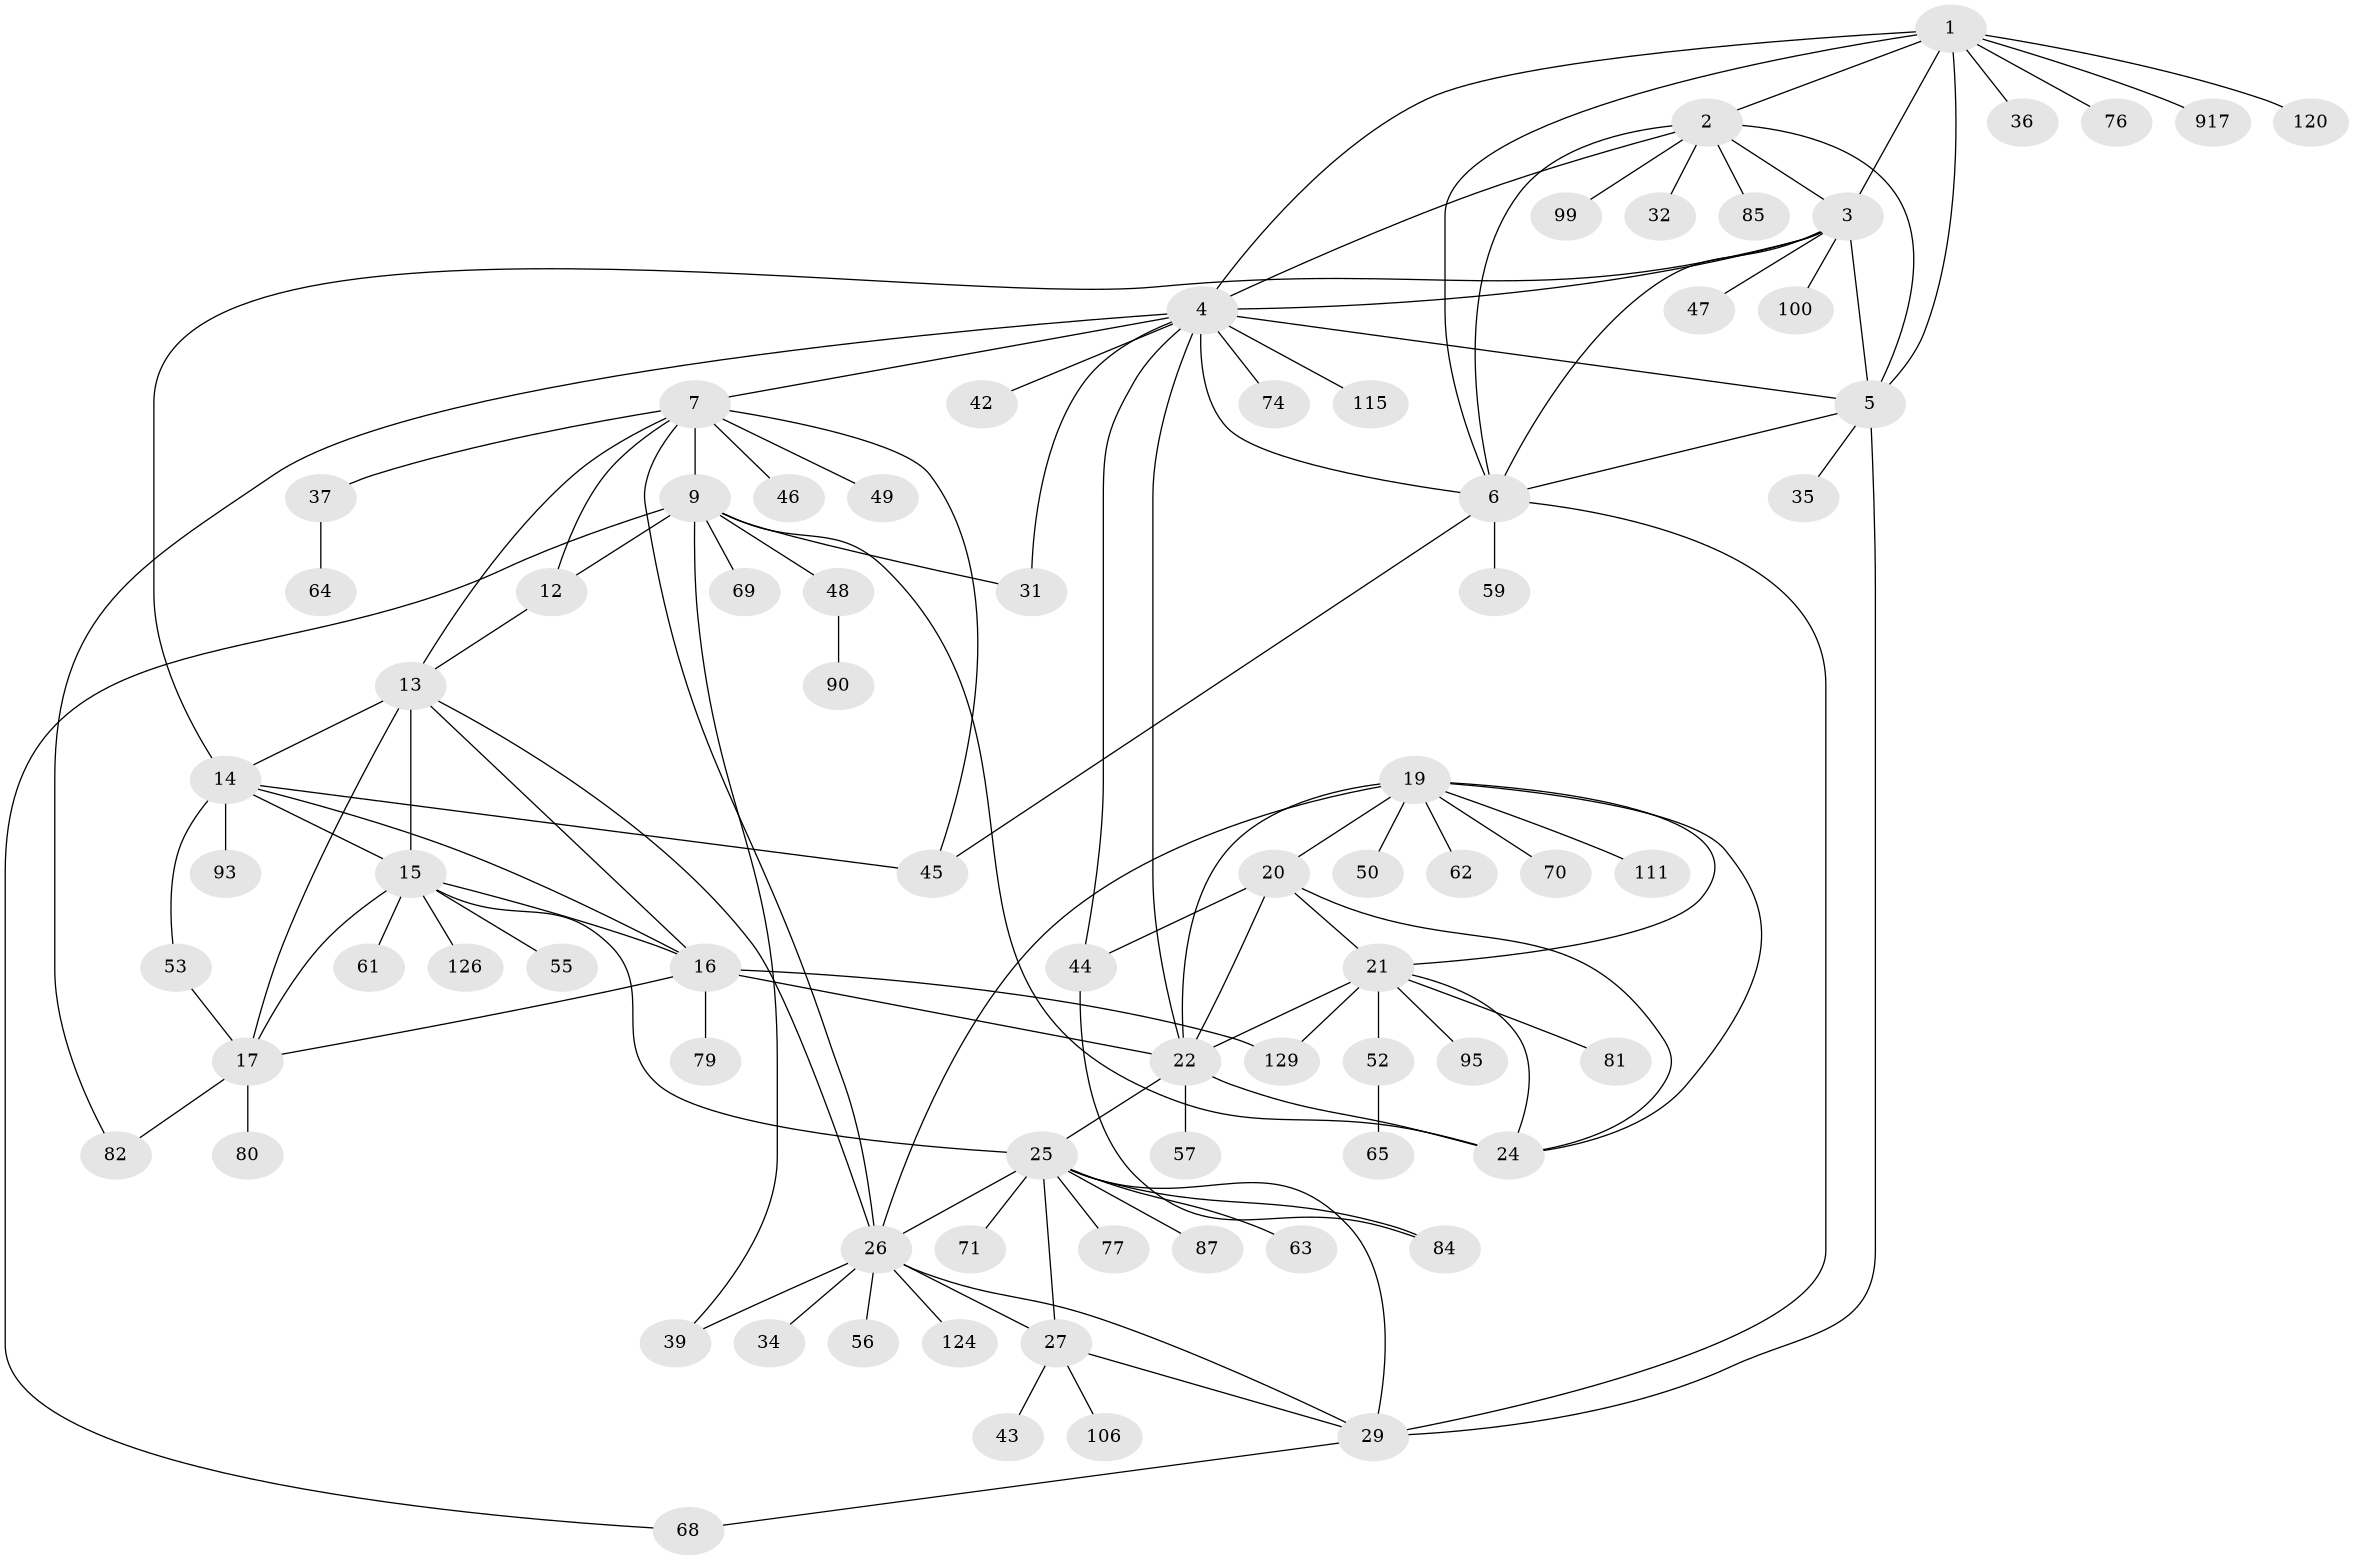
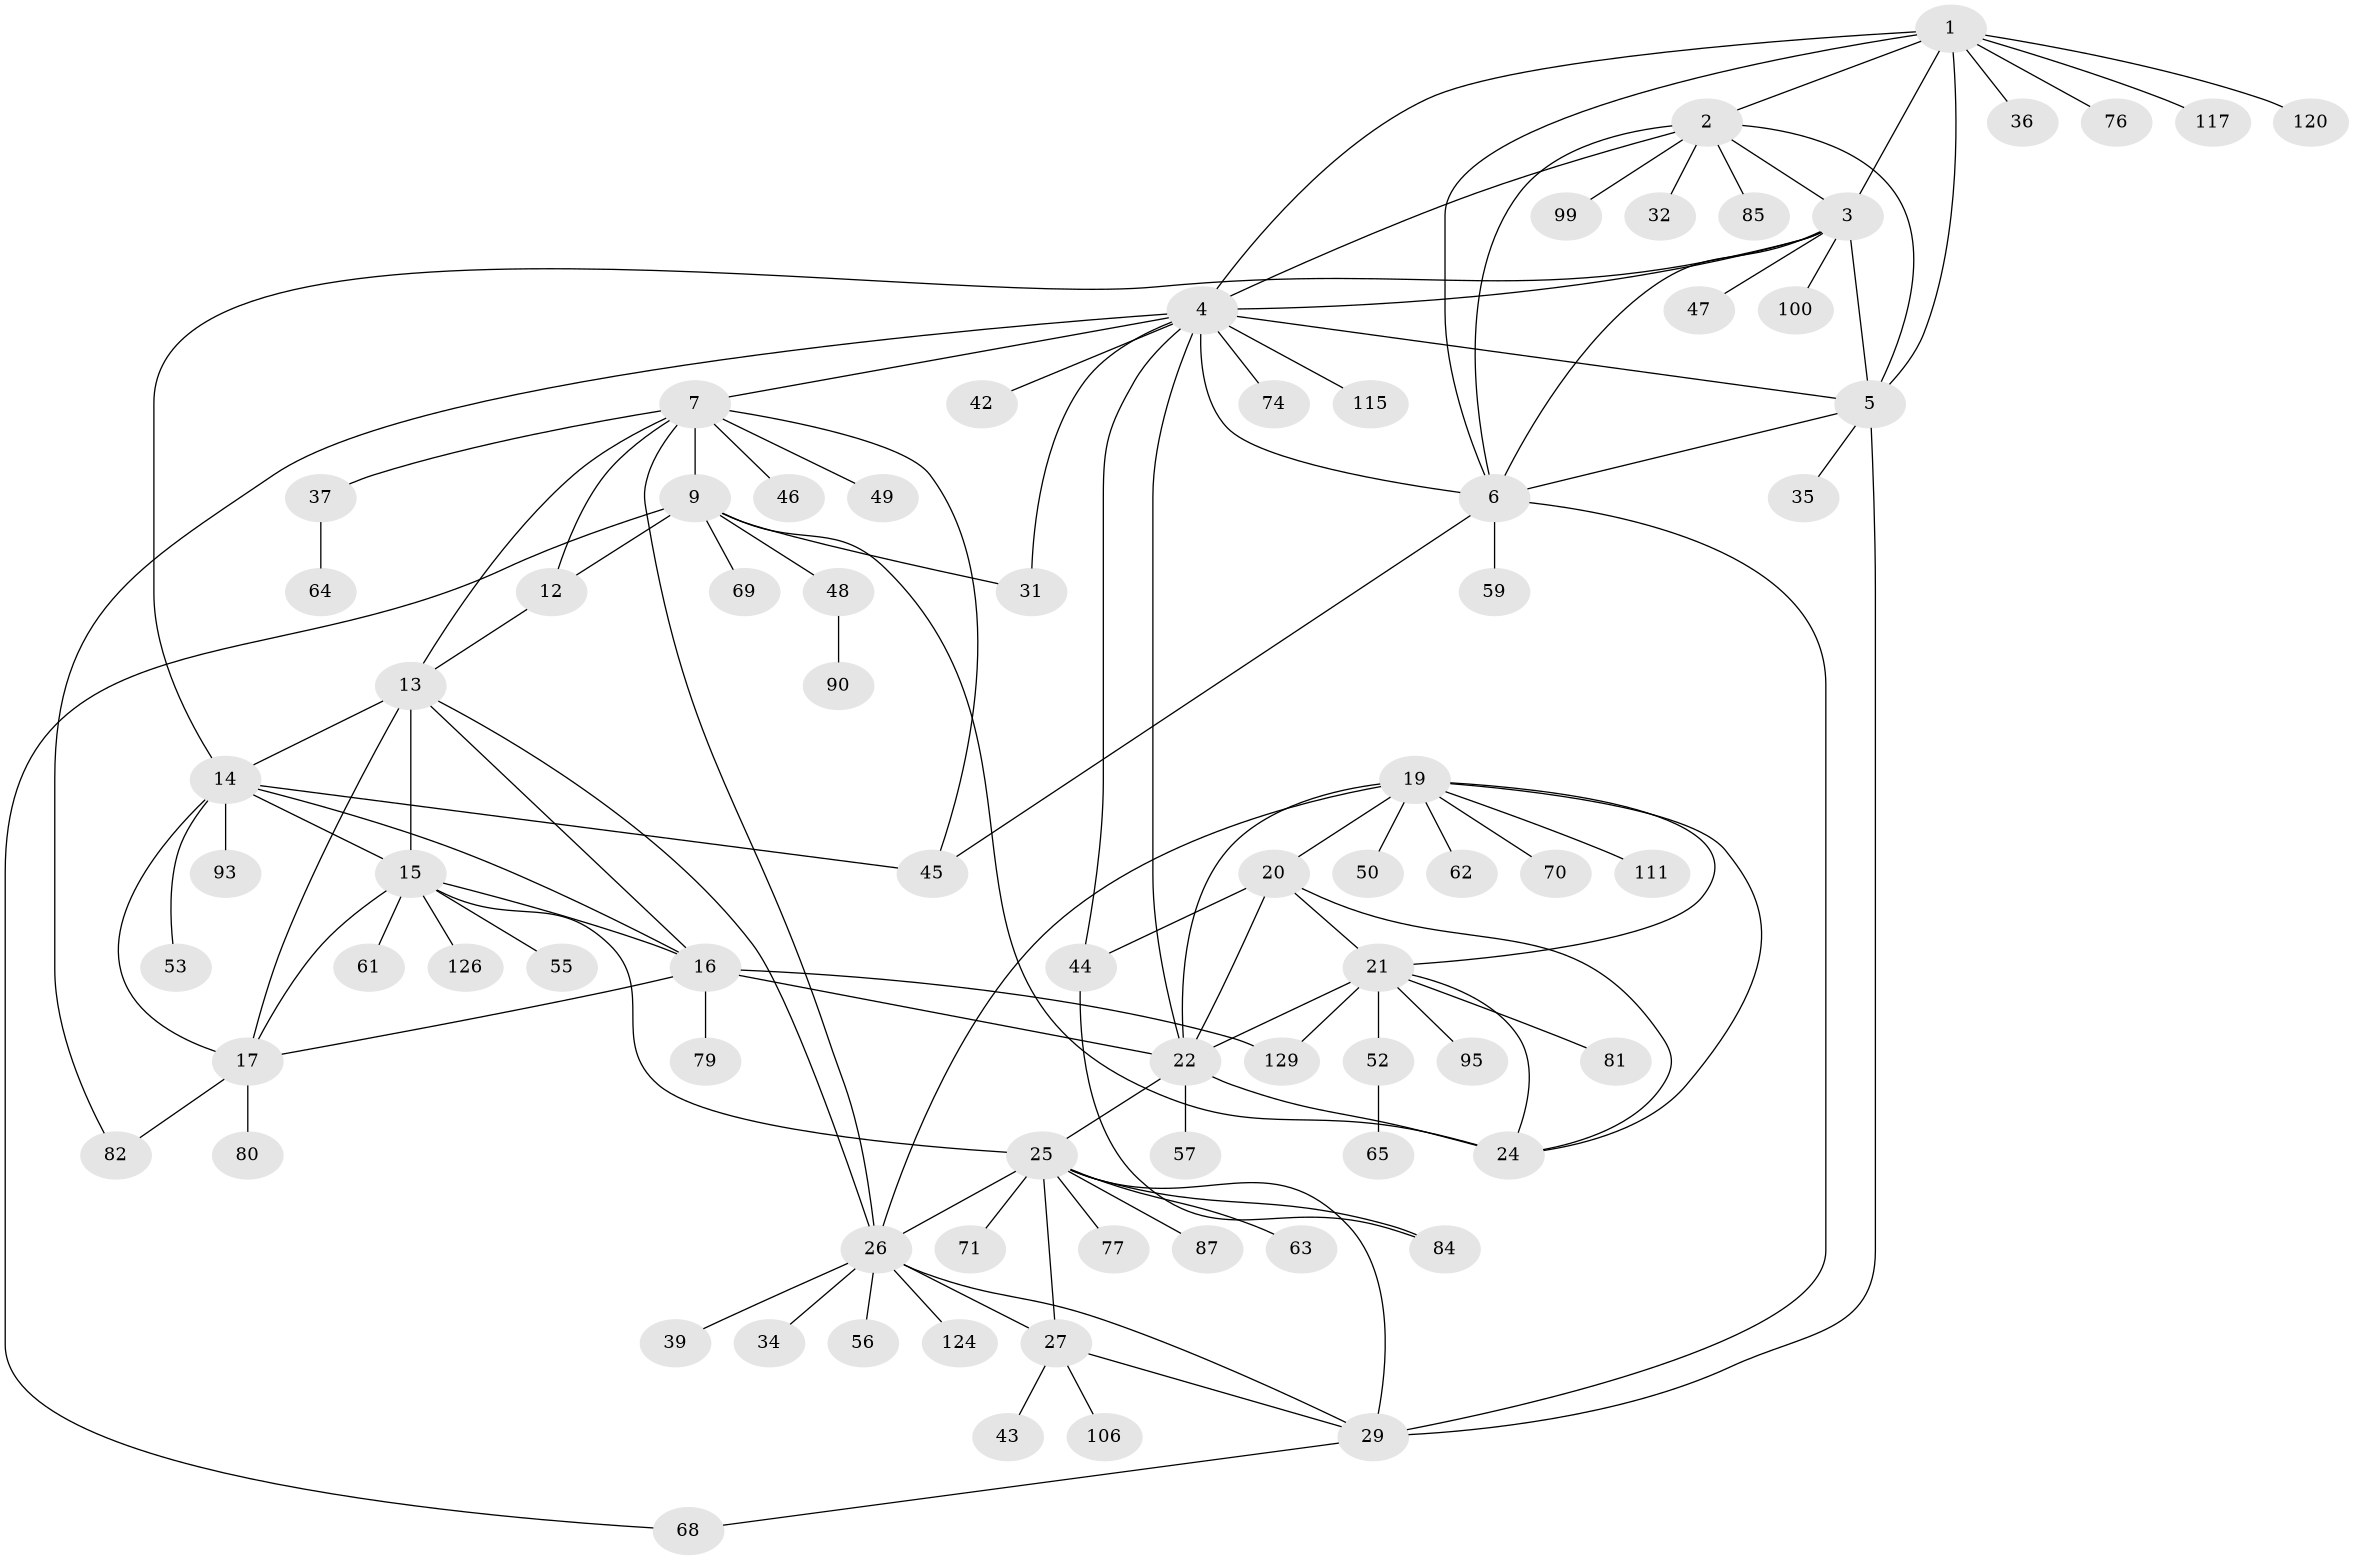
node "917": label "917" -> "117"
edge "9" -- "39": removed
edge "53" -- "17": now "14" -- "17"
